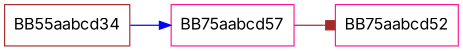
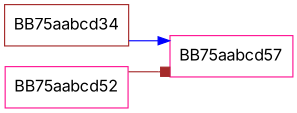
node "BB55aabcd34": label "BB55aabcd34" -> "BB75aabcd34"
edge "BB75aabcd57" -> "BB75aabcd52": reversed
